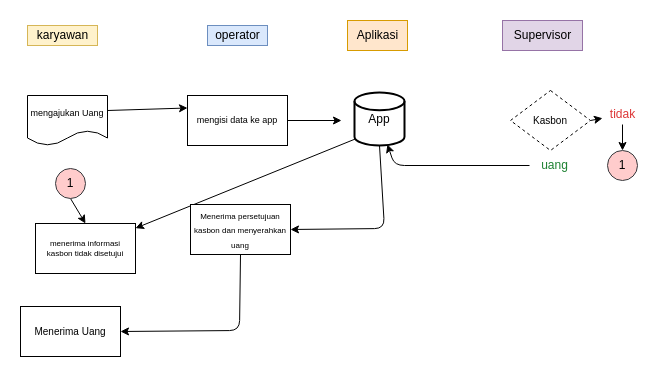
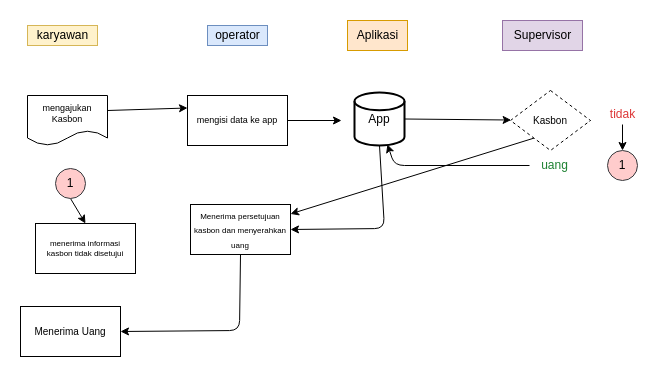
node "mengajukan Uang": label "mengajukan Uang" -> "mengajukan Kasbon"
edge "Kasbon" -> "tidak": now "Kasbon" -> "Menerima persetujuan kasbon dan menyerahkan uang"
edge "App" -> "menerima informasi kasbon tidak disetujui": now "App" -> "Kasbon"
